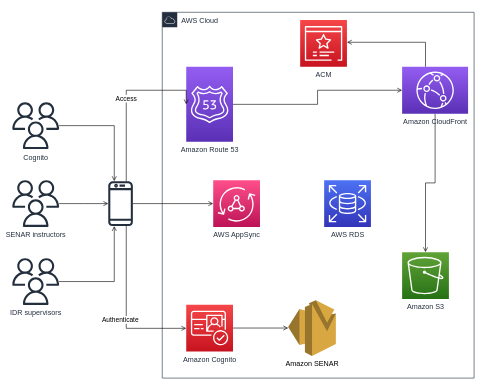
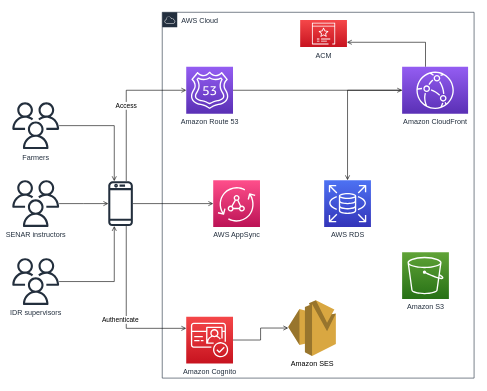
node "ACM": size 47x47 -> 47x27
node "Amazon Route 53": size 47x75 -> 47x47
node "Cognito": label "Cognito" -> "Farmers"
edge "Amazon CloudFront" -> "Amazon S3": now "Amazon CloudFront" -> "AWS RDS"
node "Amazon Cognito": moved (210, 328) -> (210, 340)
node "Amazon SENAR": label "Amazon SENAR" -> "Amazon SES"
